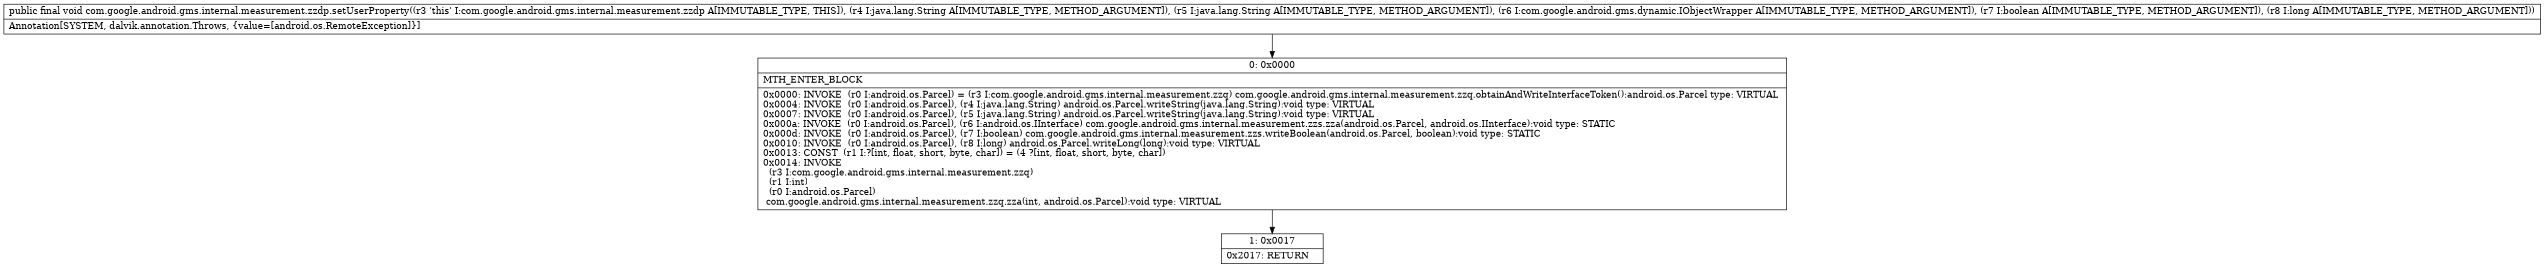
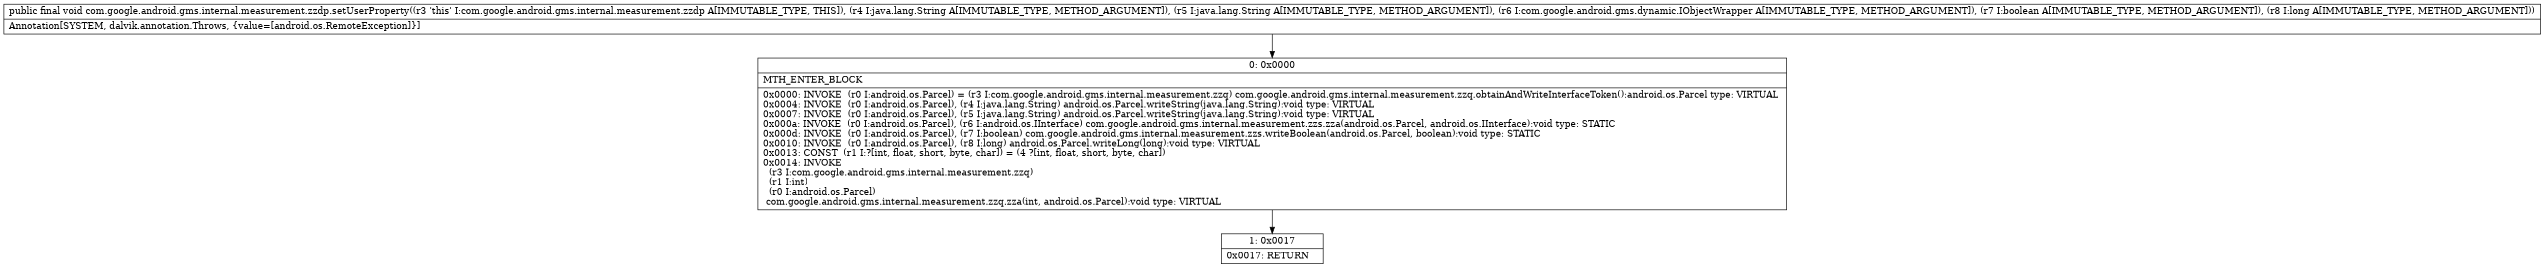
node "1: 0x0017": text "0x2017: RETURN" -> "0x0017: RETURN"
